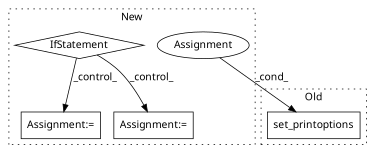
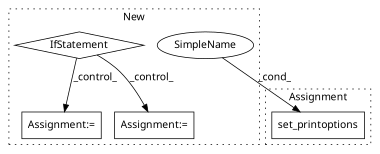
node "Assignment": label "Assignment" -> "SimpleName"
cluster "Old": label "Old" -> "Assignment"
